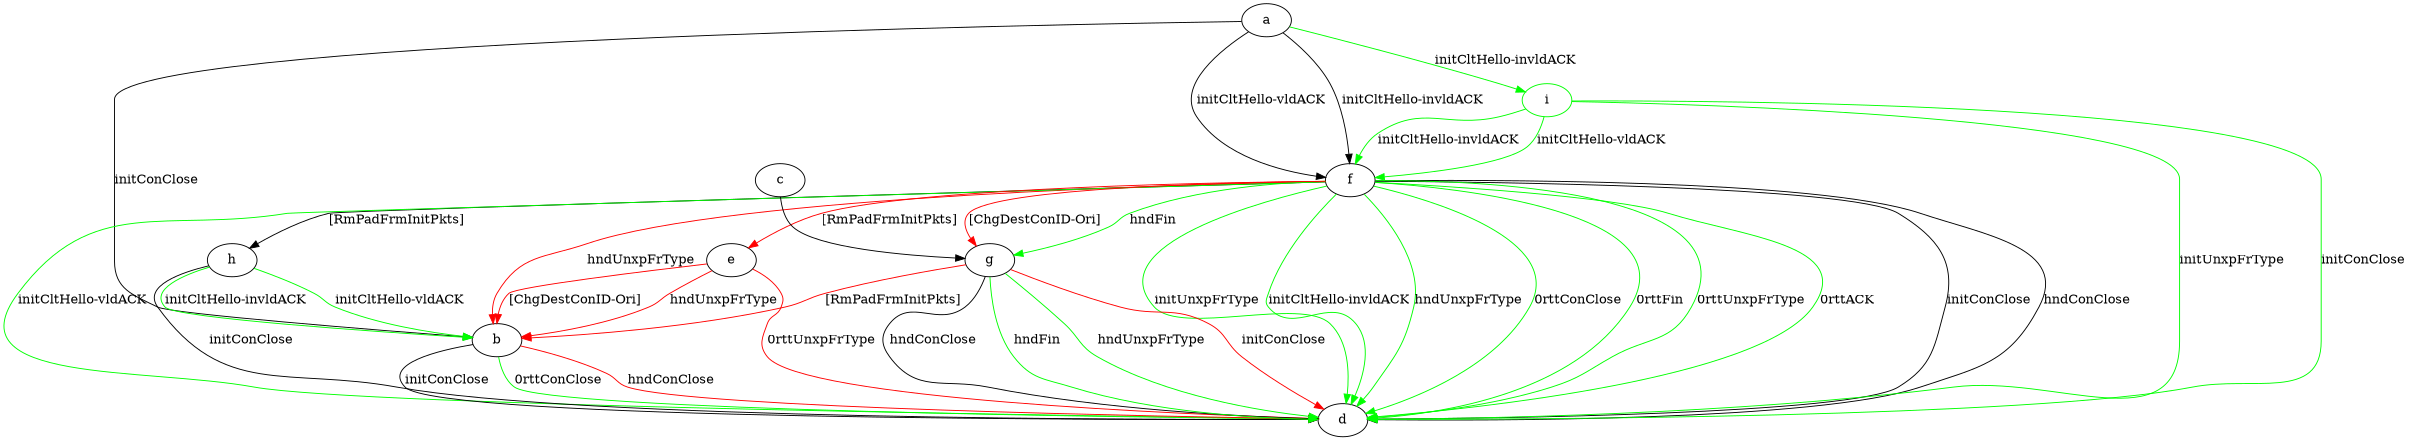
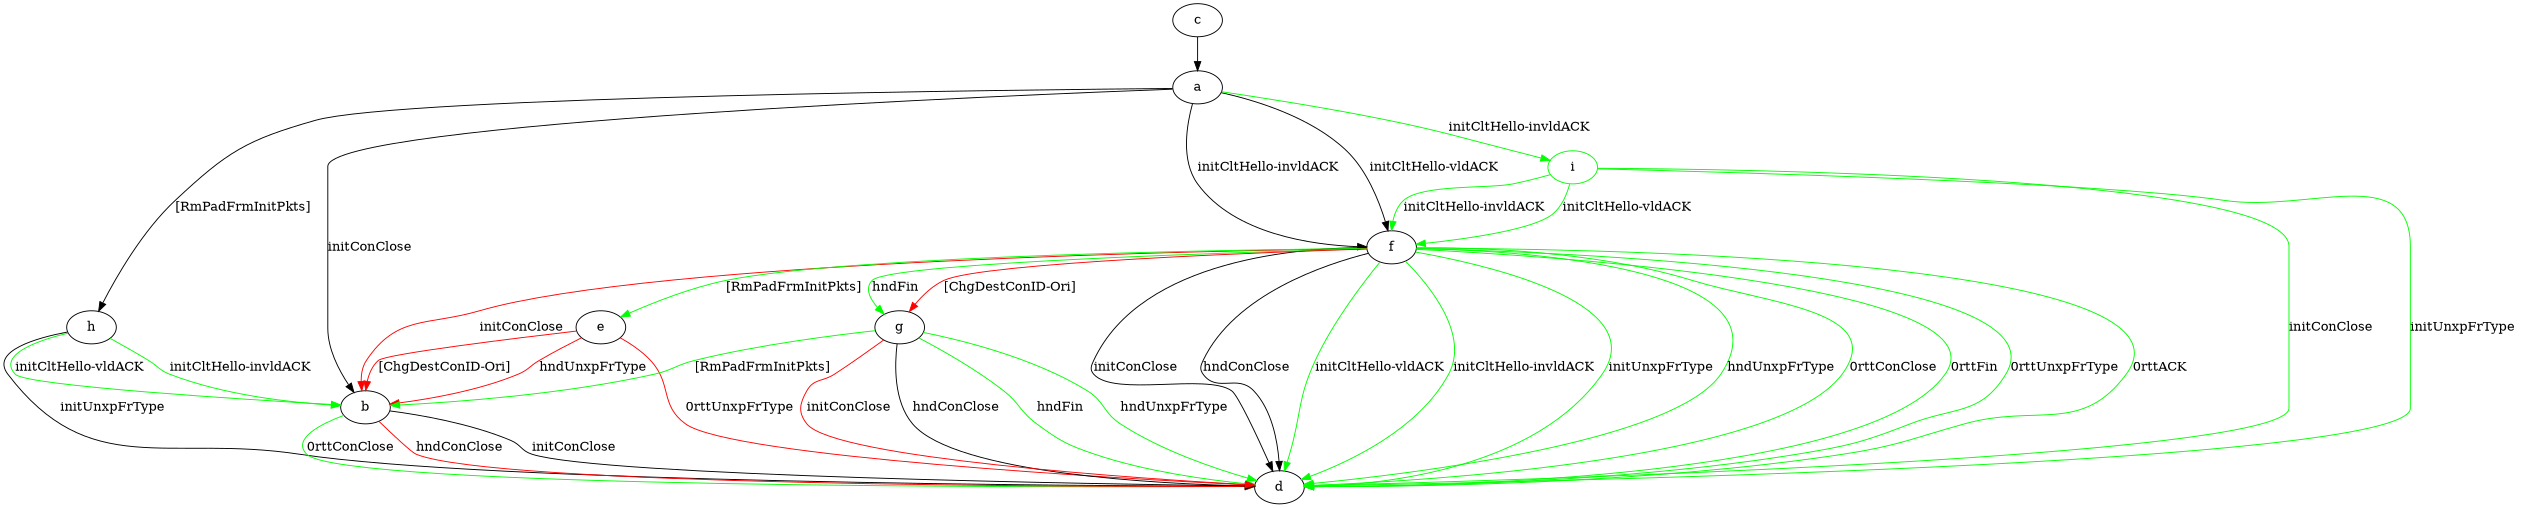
edge "f" -> "e": color red -> green
edge "f" -> "h": now "a" -> "h"
edge "c" -> "g": now "c" -> "a"
edge "f" -> "b": label "hndUnxpFrType " -> "initConClose "
edge "g" -> "b": color red -> green
edge "h" -> "d": label "initConClose " -> "initUnxpFrType "
